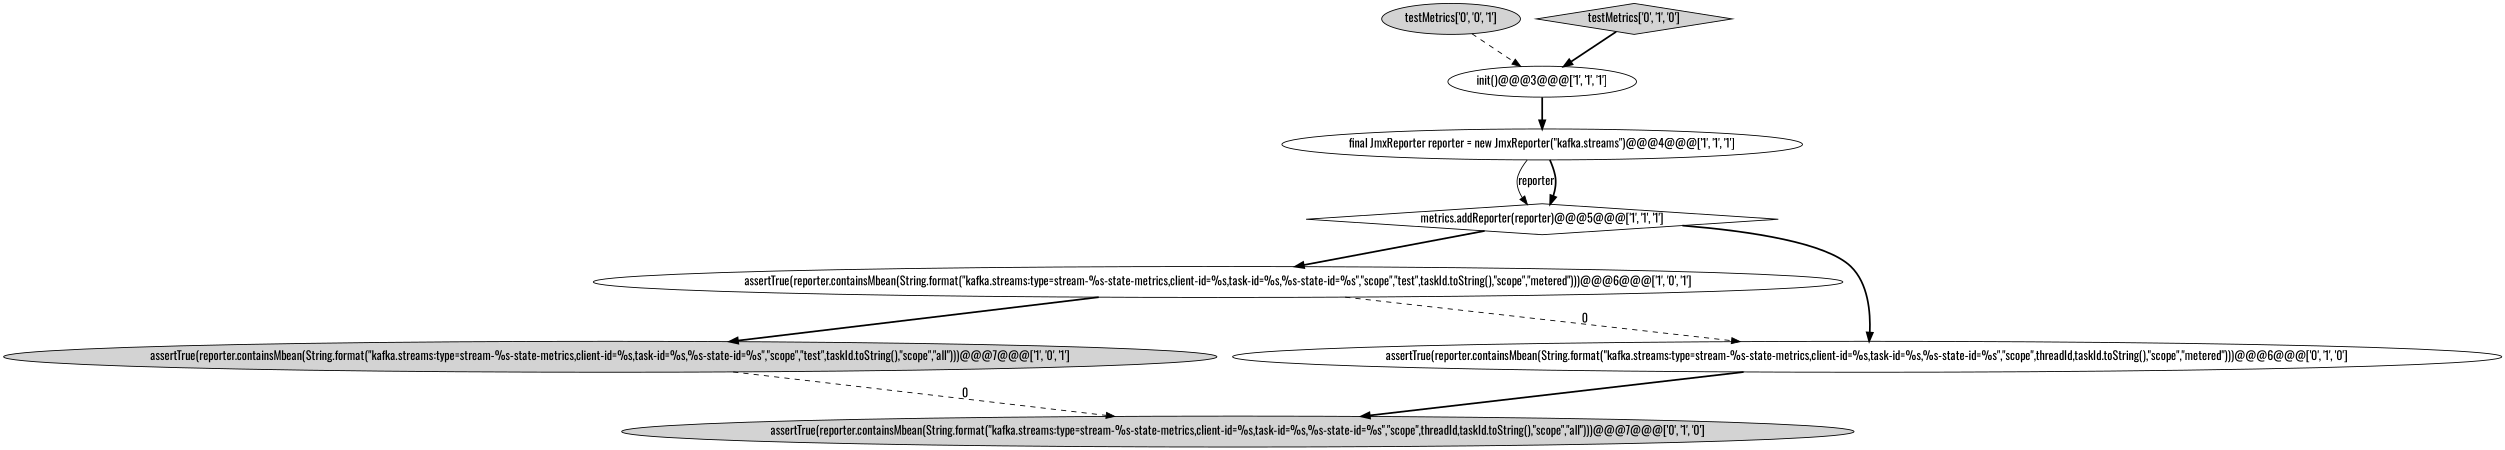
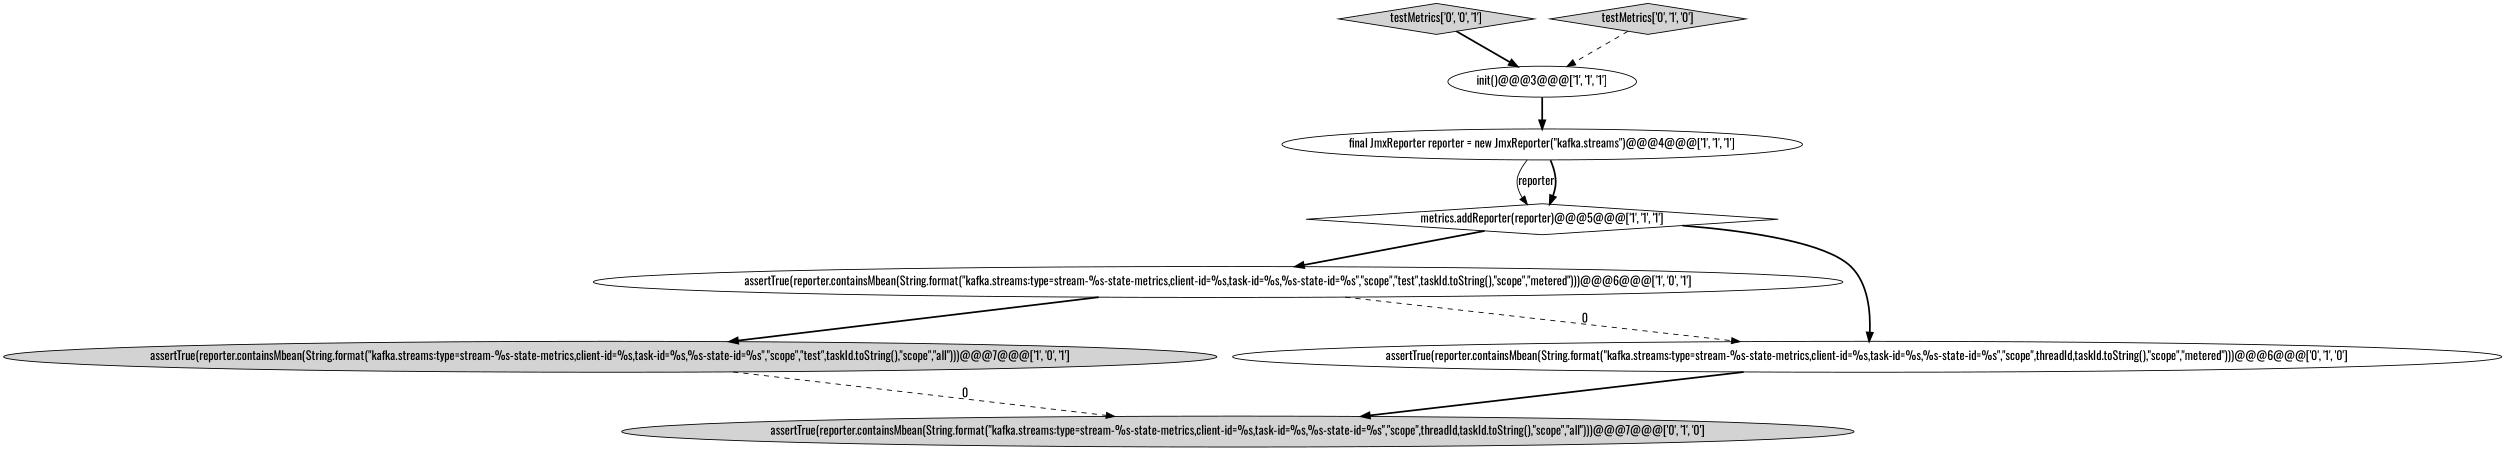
node "testMetrics['0', '0', '1']": shape ellipse -> diamond
edge "testMetrics['0', '1', '0']" -> "init()@@@3@@@['1', '1', '1']": style bold -> dashed
edge "testMetrics['0', '0', '1']" -> "init()@@@3@@@['1', '1', '1']": style dashed -> bold
